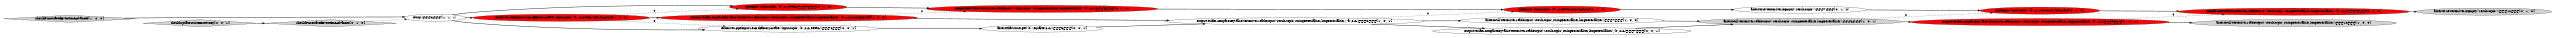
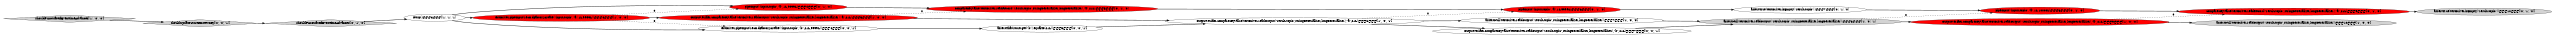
edge "shouldPunctuateIfEvenTimeAdvances['1', '0', '0']" -> "setup()@@@3@@@['1', '1', '1']": now "shouldPunctuateIfEvenTimeAdvances['1', '0', '0']" -> "shouldUpdateStoreForNewKey['0', '0', '1']"
edge "shouldPunctuateIfEvenTimeAdvances['0', '1', '0']" -> "setup()@@@3@@@['1', '1', '1']": style dashed -> bold
